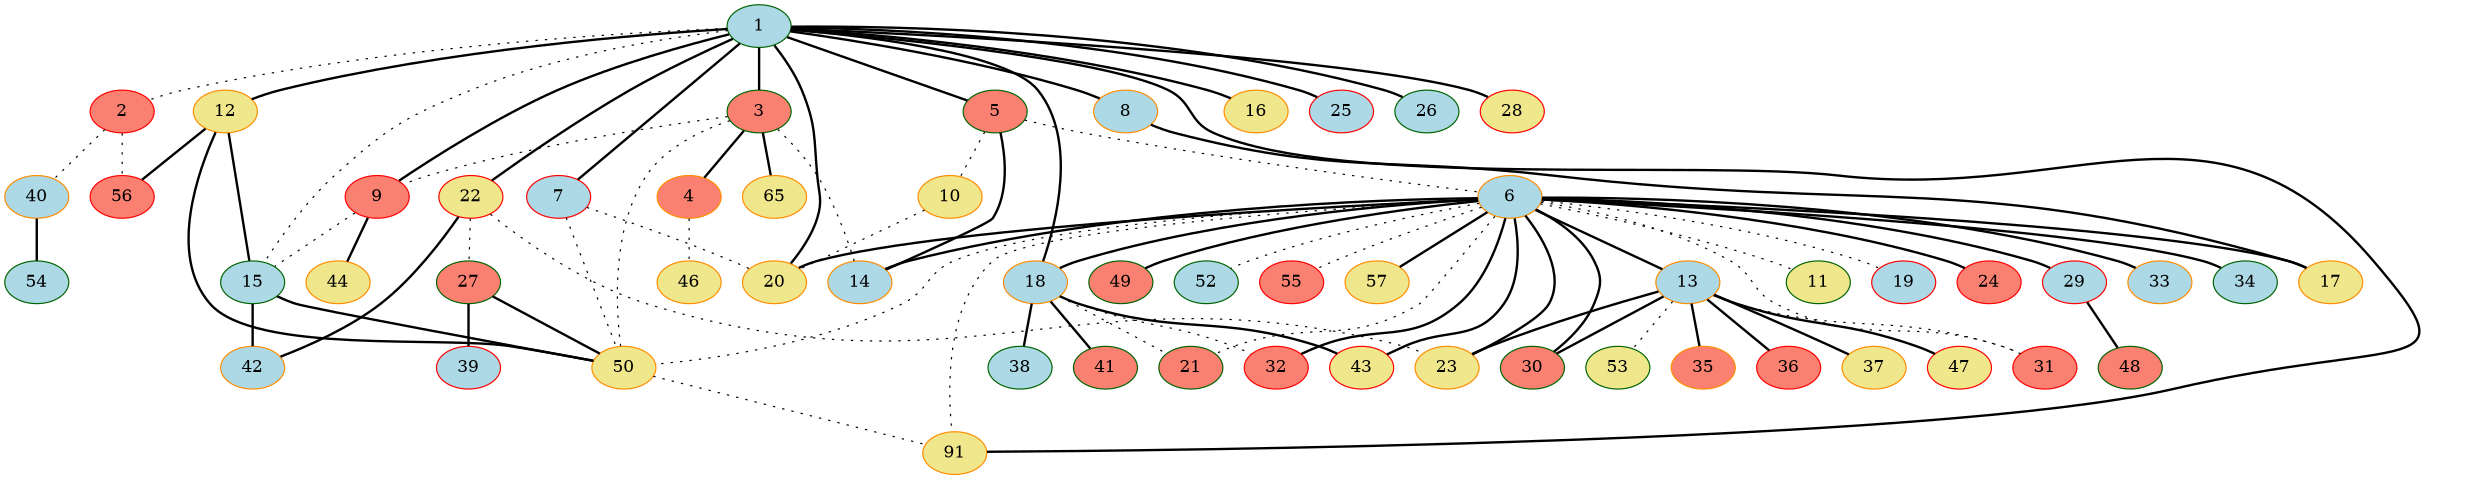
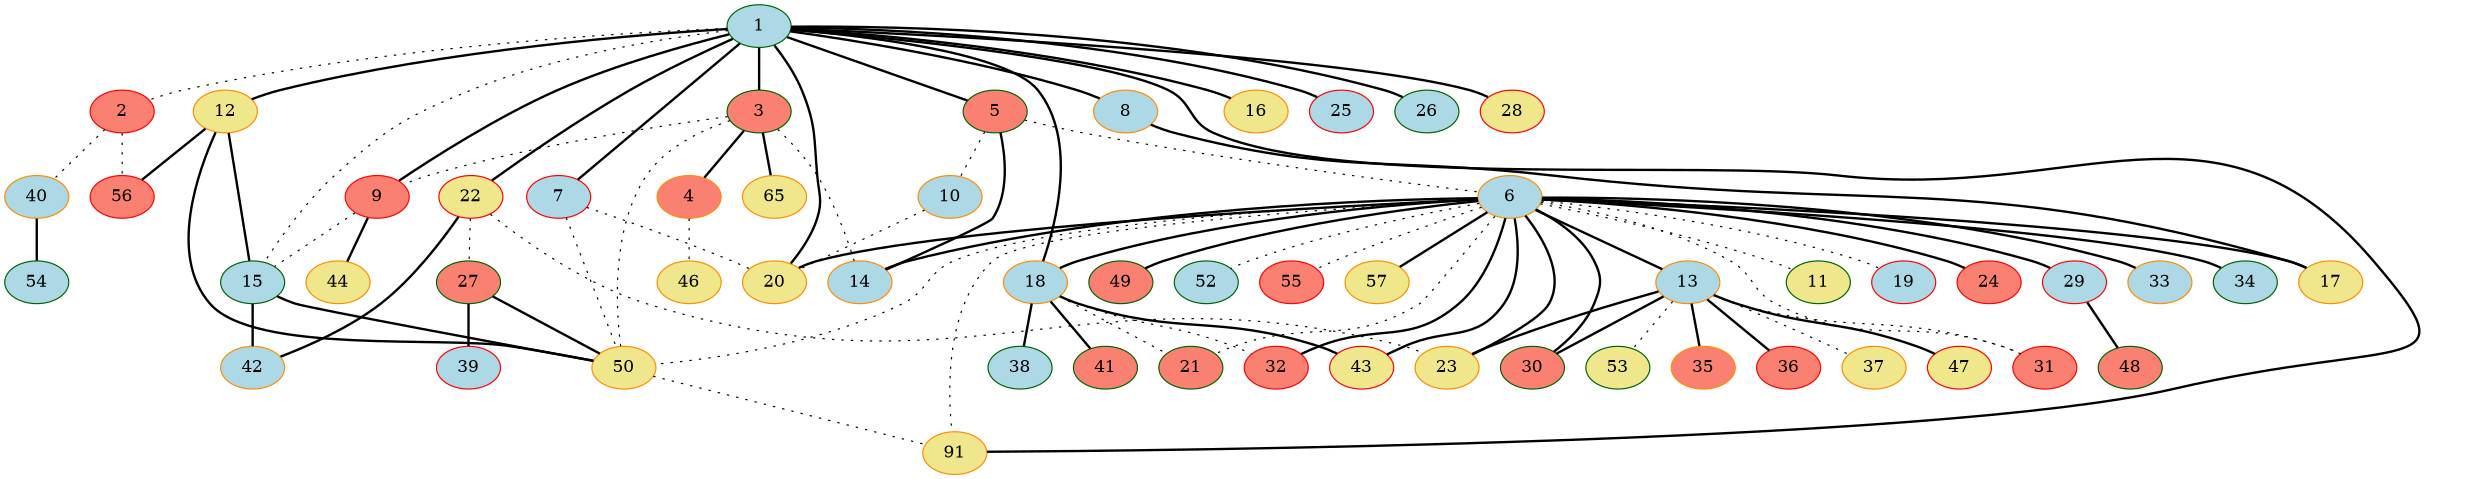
node "10": fillcolor khaki -> lightblue
edge "13" -- "37": style bold -> dotted
